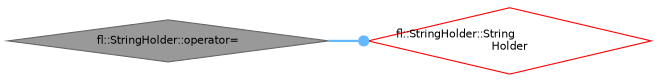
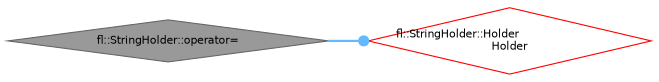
node "fl::StringHolder::String Holder": label "fl::StringHolder::String Holder" -> "fl::StringHolder::Holder Holder"
